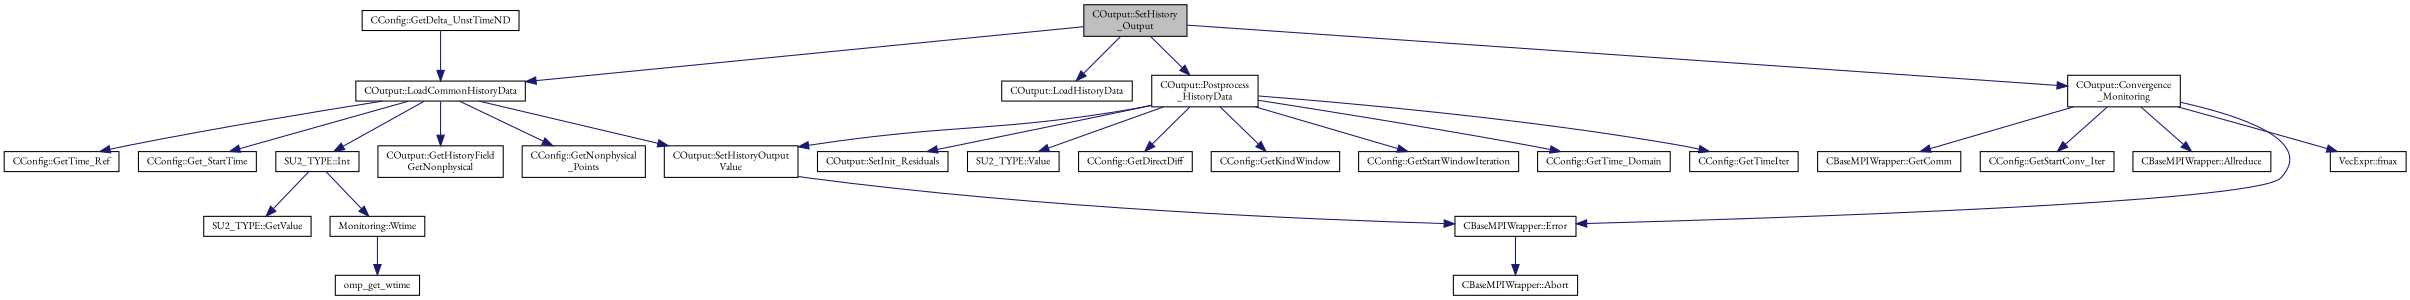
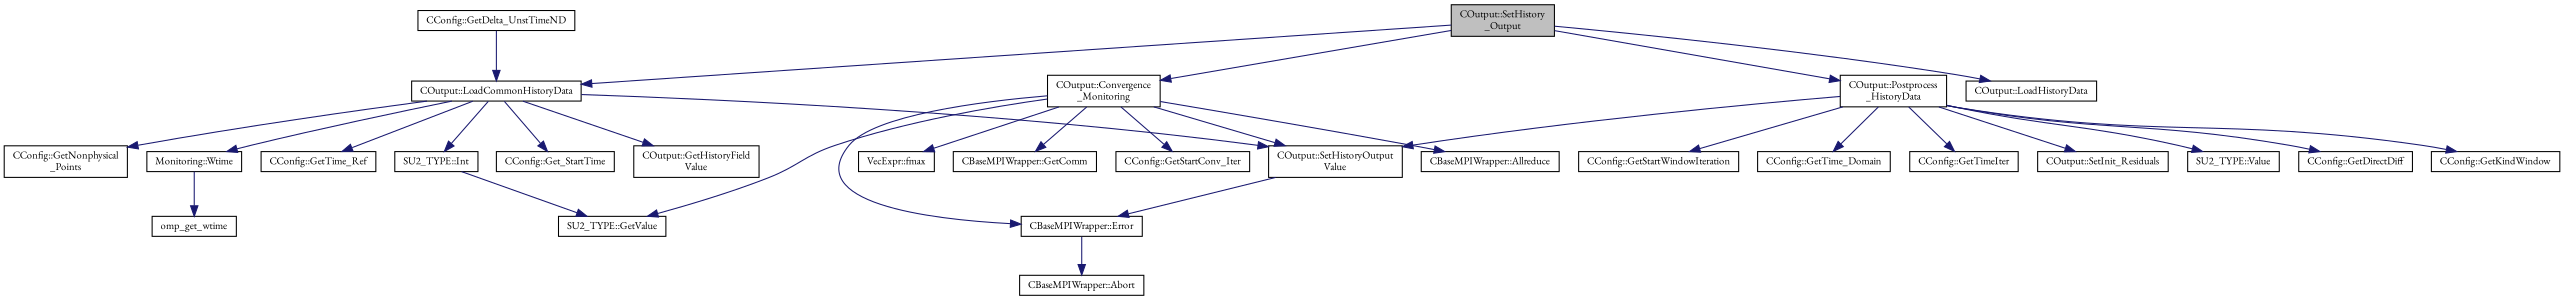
edge "COutput::Convergence _Monitoring" -> "COutput::SetHistoryOutput Value": added
edge "COutput::Convergence _Monitoring" -> "SU2_TYPE::GetValue": added
node "COutput::GetHistoryField GetNonphysical": label "COutput::GetHistoryField GetNonphysical" -> "COutput::GetHistoryField Value"
edge "SU2_TYPE::Int" -> "Monitoring::Wtime": now "COutput::LoadCommonHistoryData" -> "Monitoring::Wtime"
